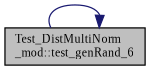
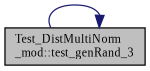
node "Test_DistMultiNorm _mod::test_genRand_6": label "Test_DistMultiNorm _mod::test_genRand_6" -> "Test_DistMultiNorm _mod::test_genRand_3"
